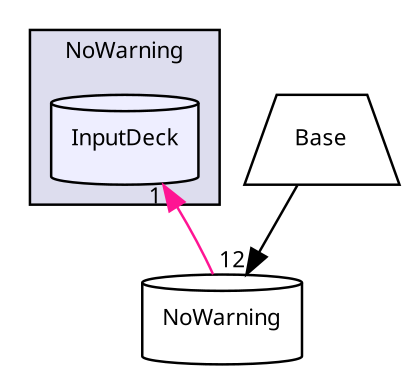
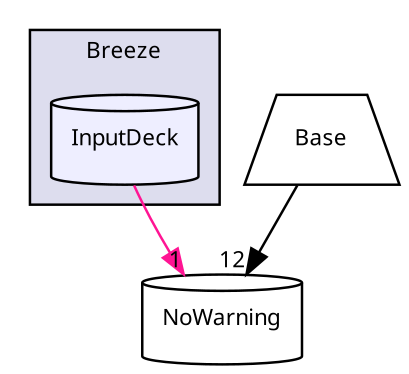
cluster "NoWarning": label "NoWarning" -> "Breeze"
edge "NoWarning" -> "InputDeck": reversed
